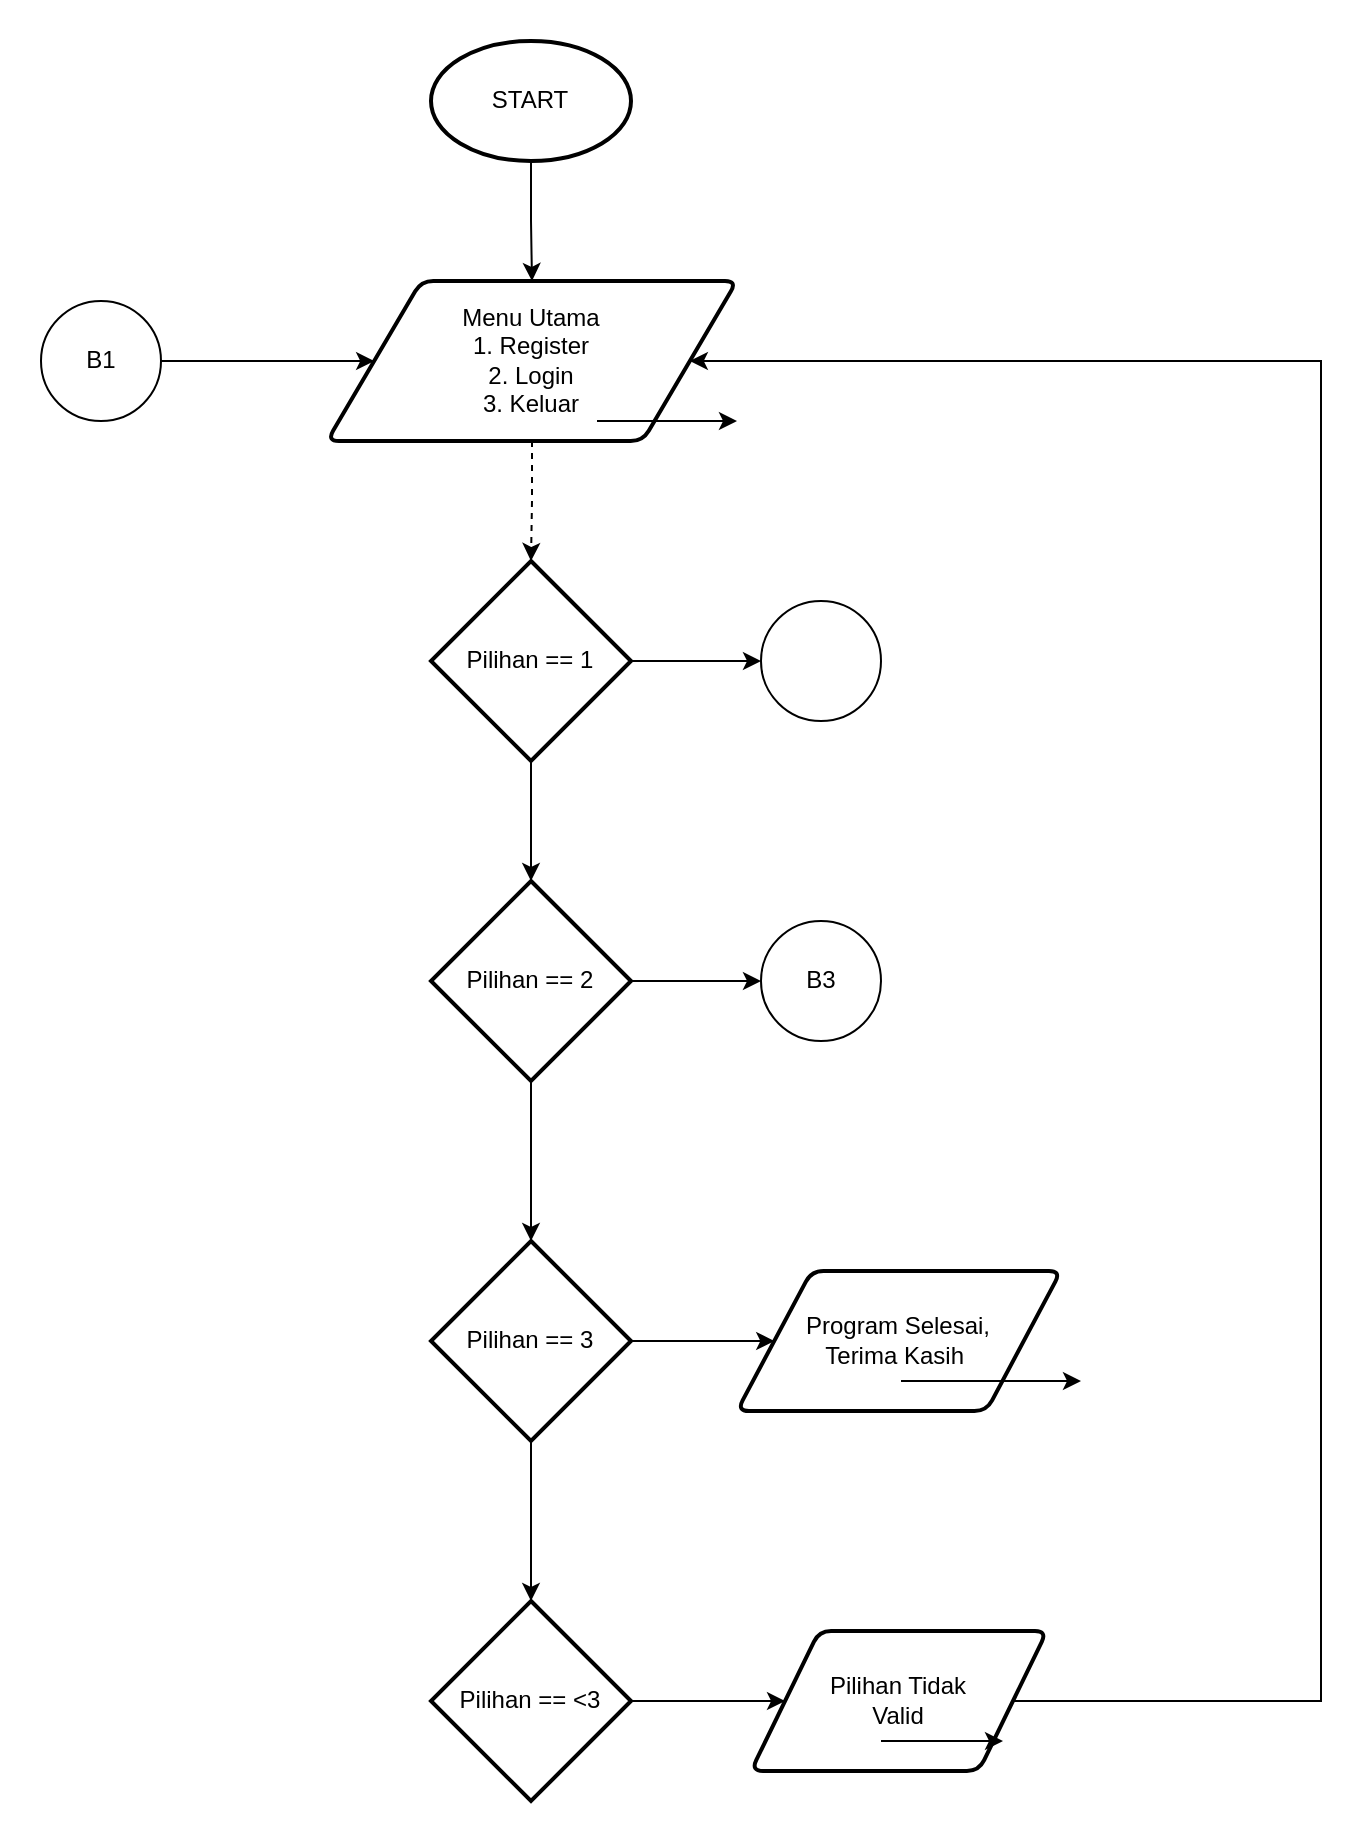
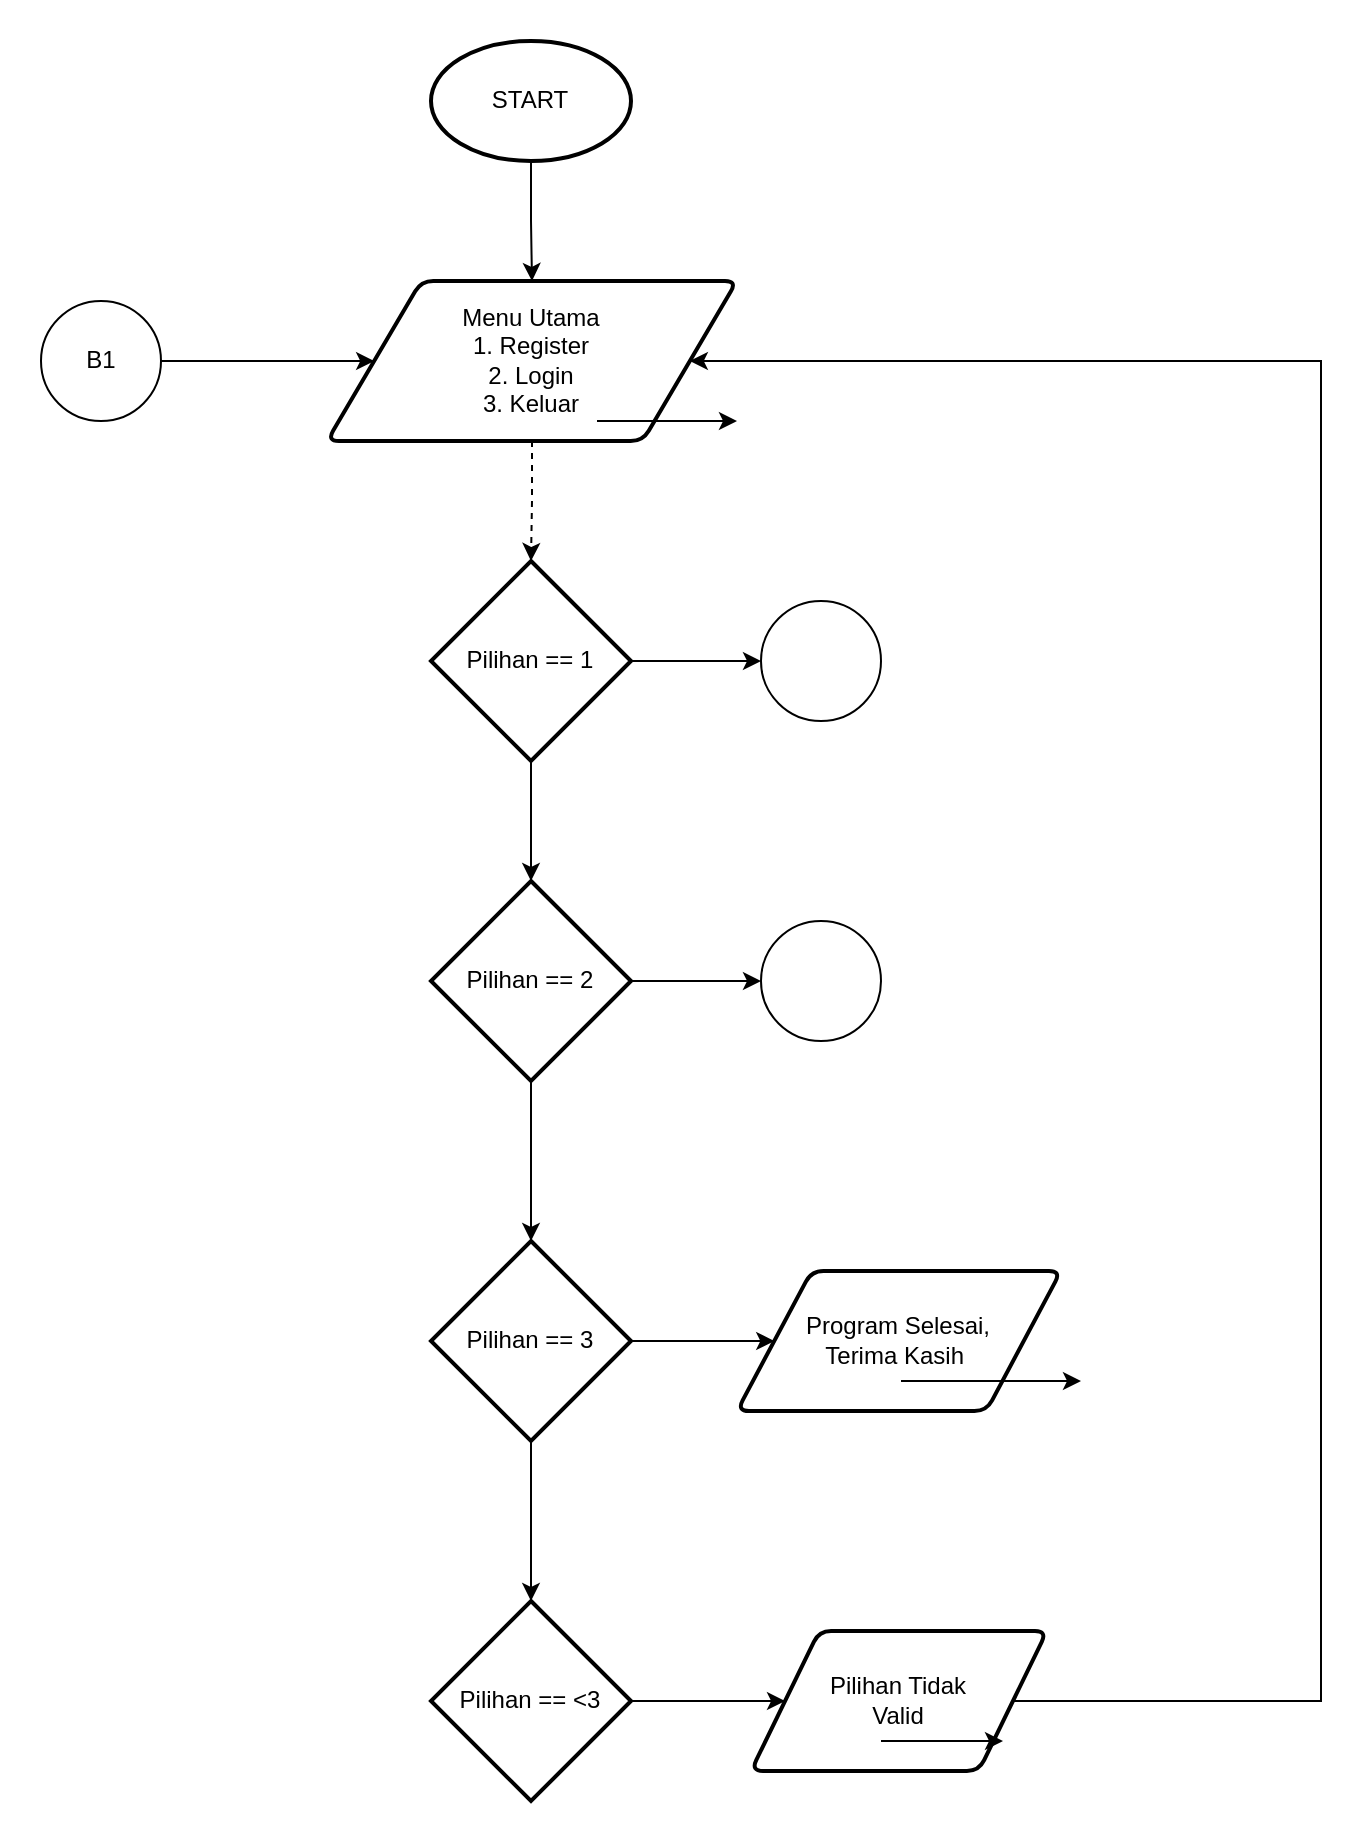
node "B3": removed
